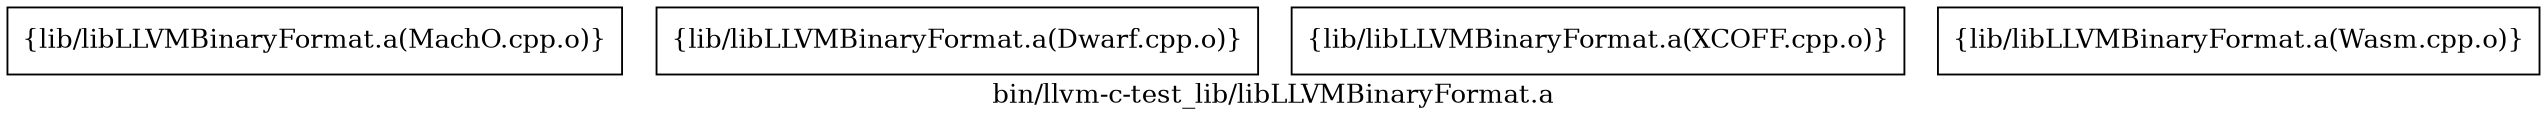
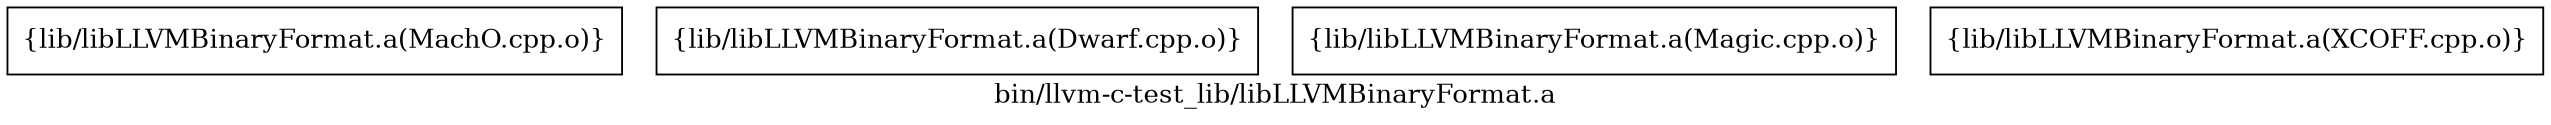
node "{lib/libLLVMBinaryFormat.a(Magic.cpp.o)}": added
node "{lib/libLLVMBinaryFormat.a(Wasm.cpp.o)}": removed
